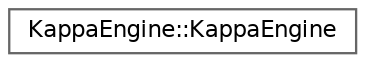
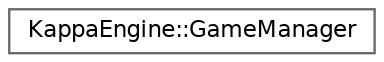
node "KappaEngine::KappaEngine": label "KappaEngine::KappaEngine" -> "KappaEngine::GameManager"
